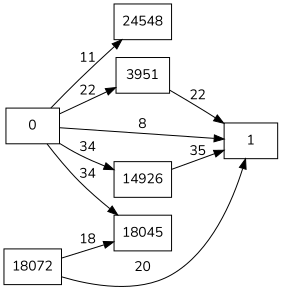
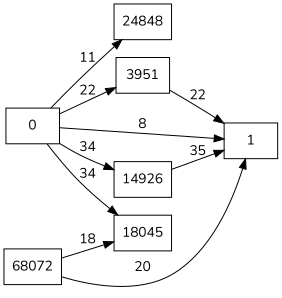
node "24548": label "24548" -> "24848"
node "18072": label "18072" -> "68072"
